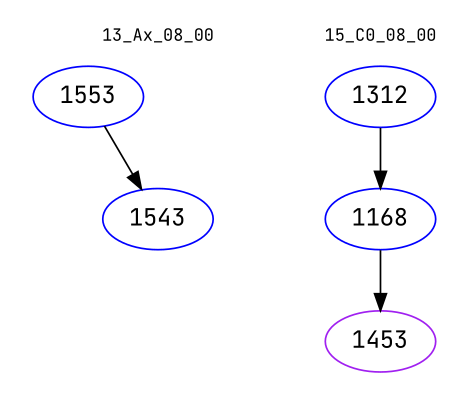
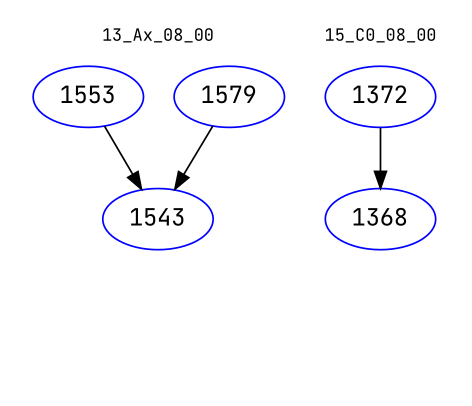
node "1579": added
node "1312": label "1312" -> "1372"
node "1168": label "1168" -> "1368"
node "1453": removed
